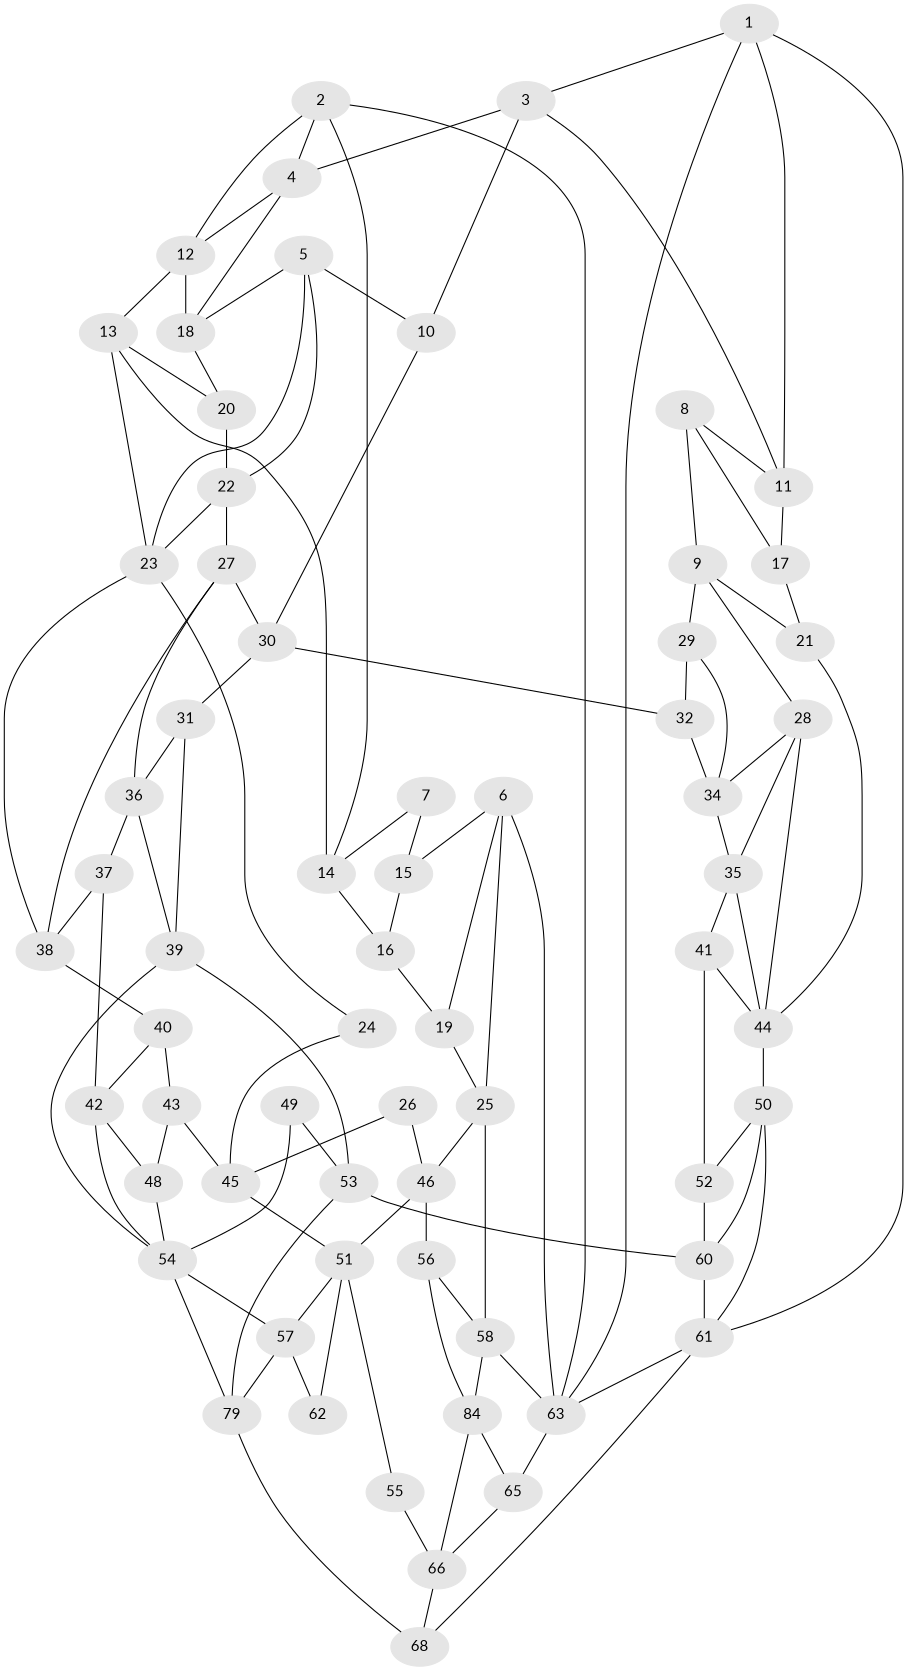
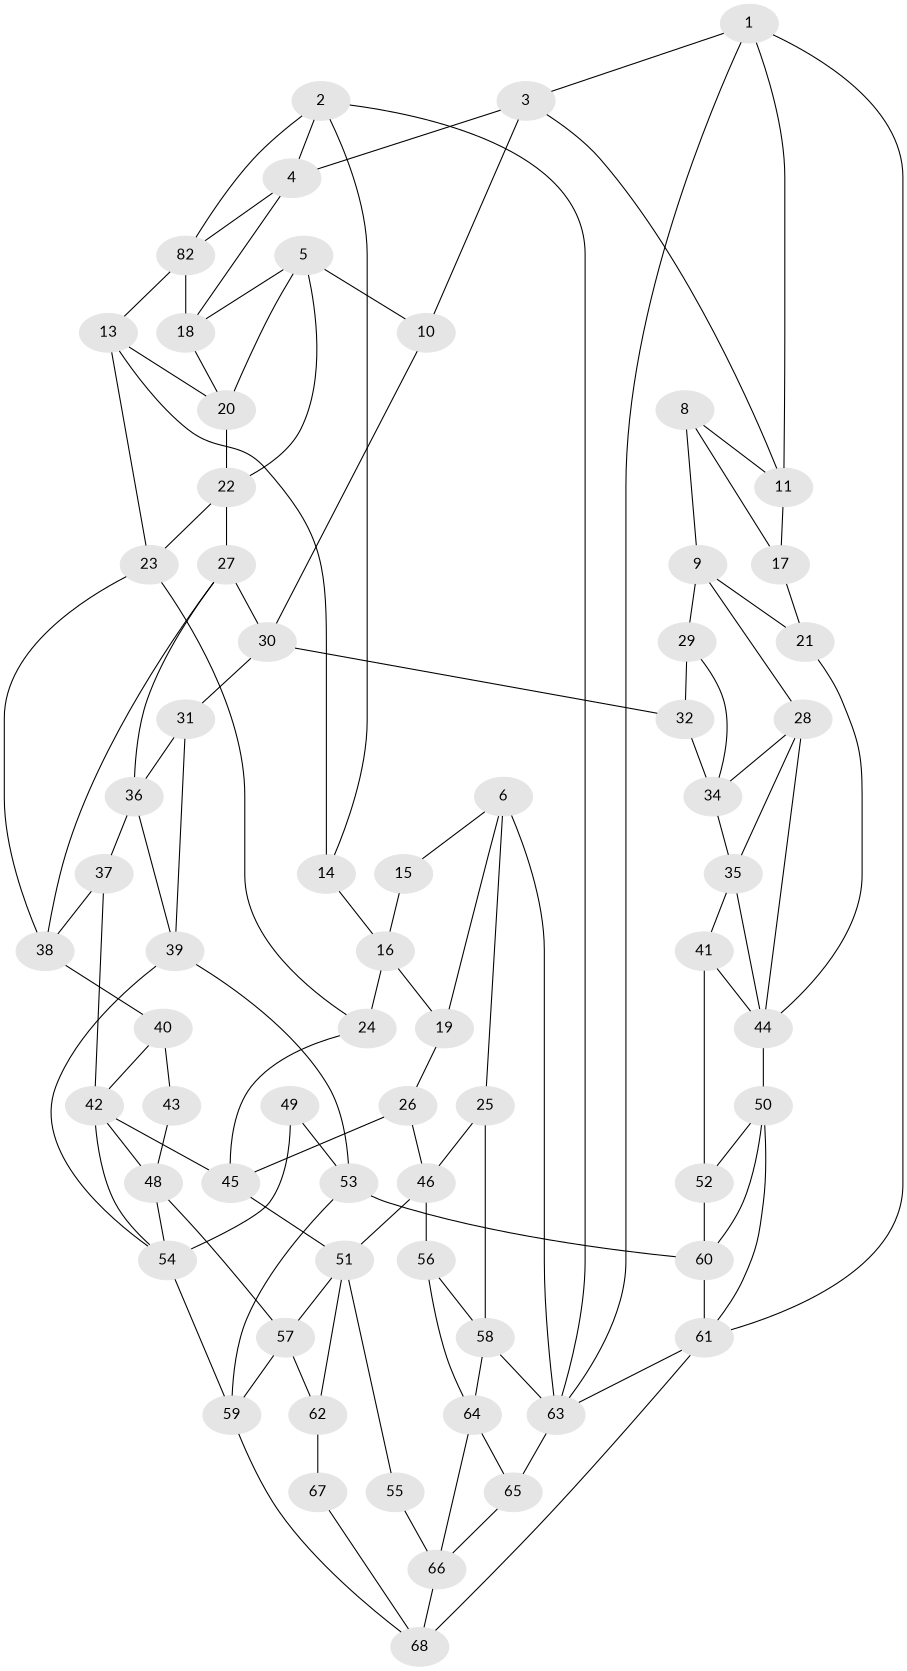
node "12": label "12" -> "82"
edge "5" -- "23": now "5" -- "20"
node "7": removed
edge "16" -- "24": added
edge "19" -- "25": now "19" -- "26"
edge "43" -- "45": now "42" -- "45"
edge "54" -- "57": now "48" -- "57"
node "79": label "79" -> "59"
node "84": label "84" -> "64"
node "67": added
